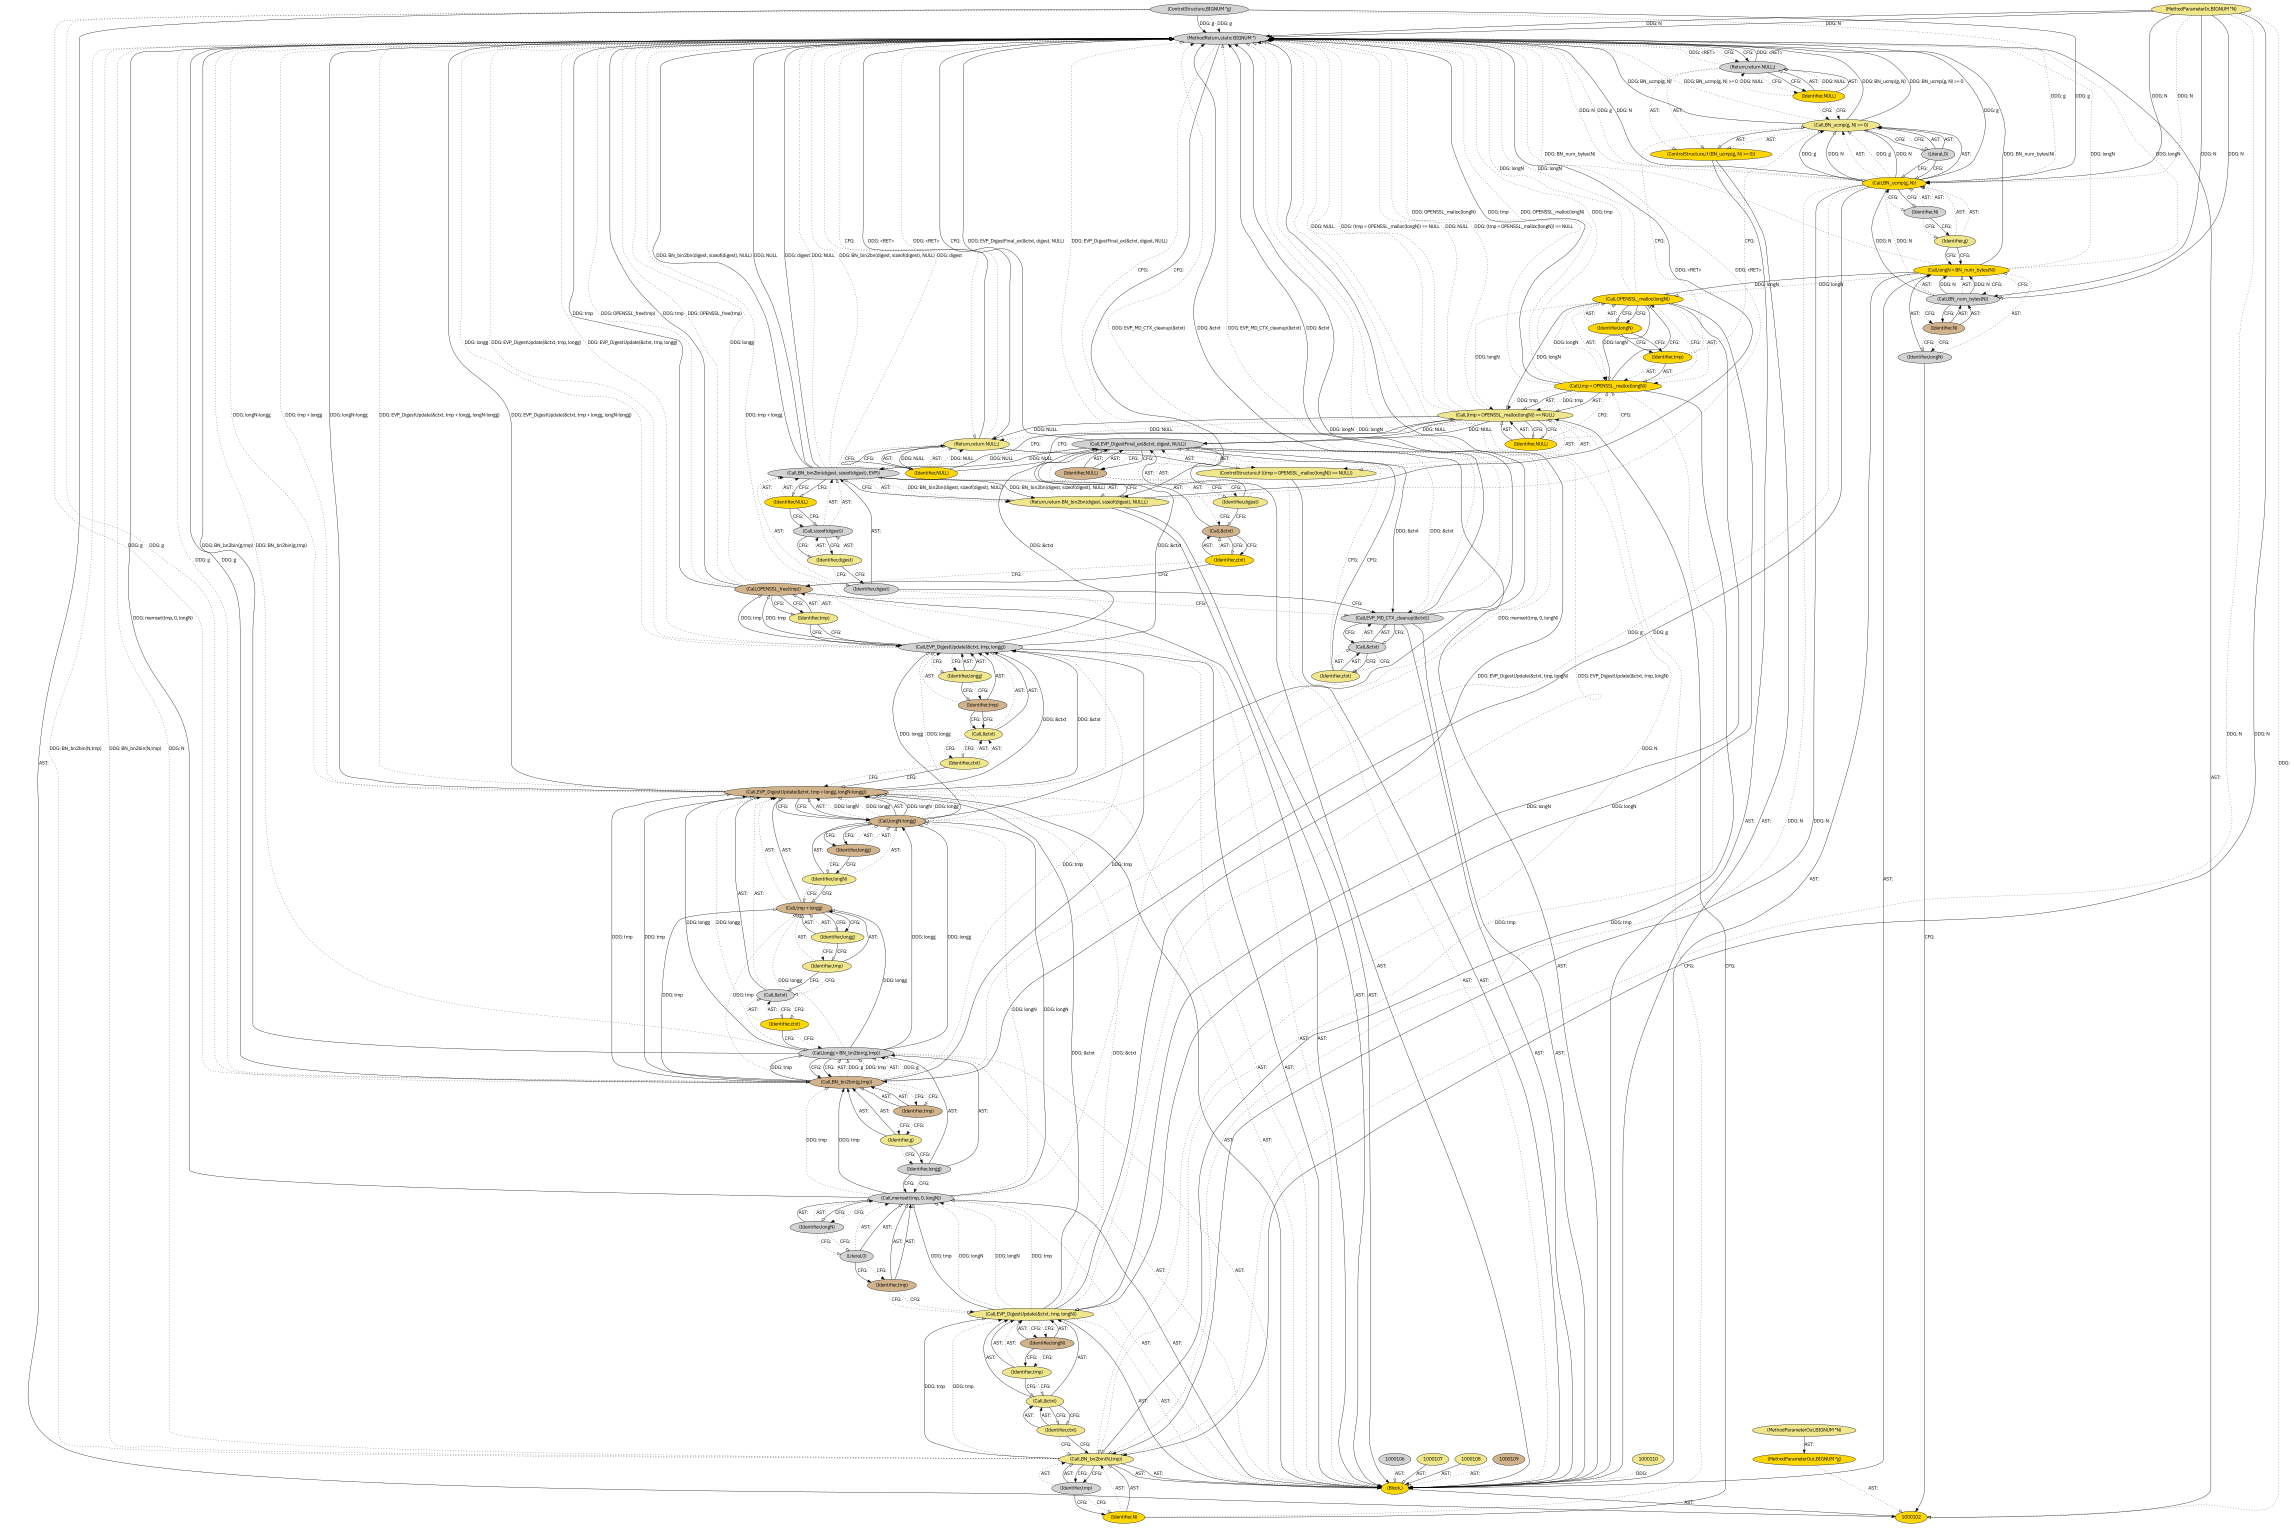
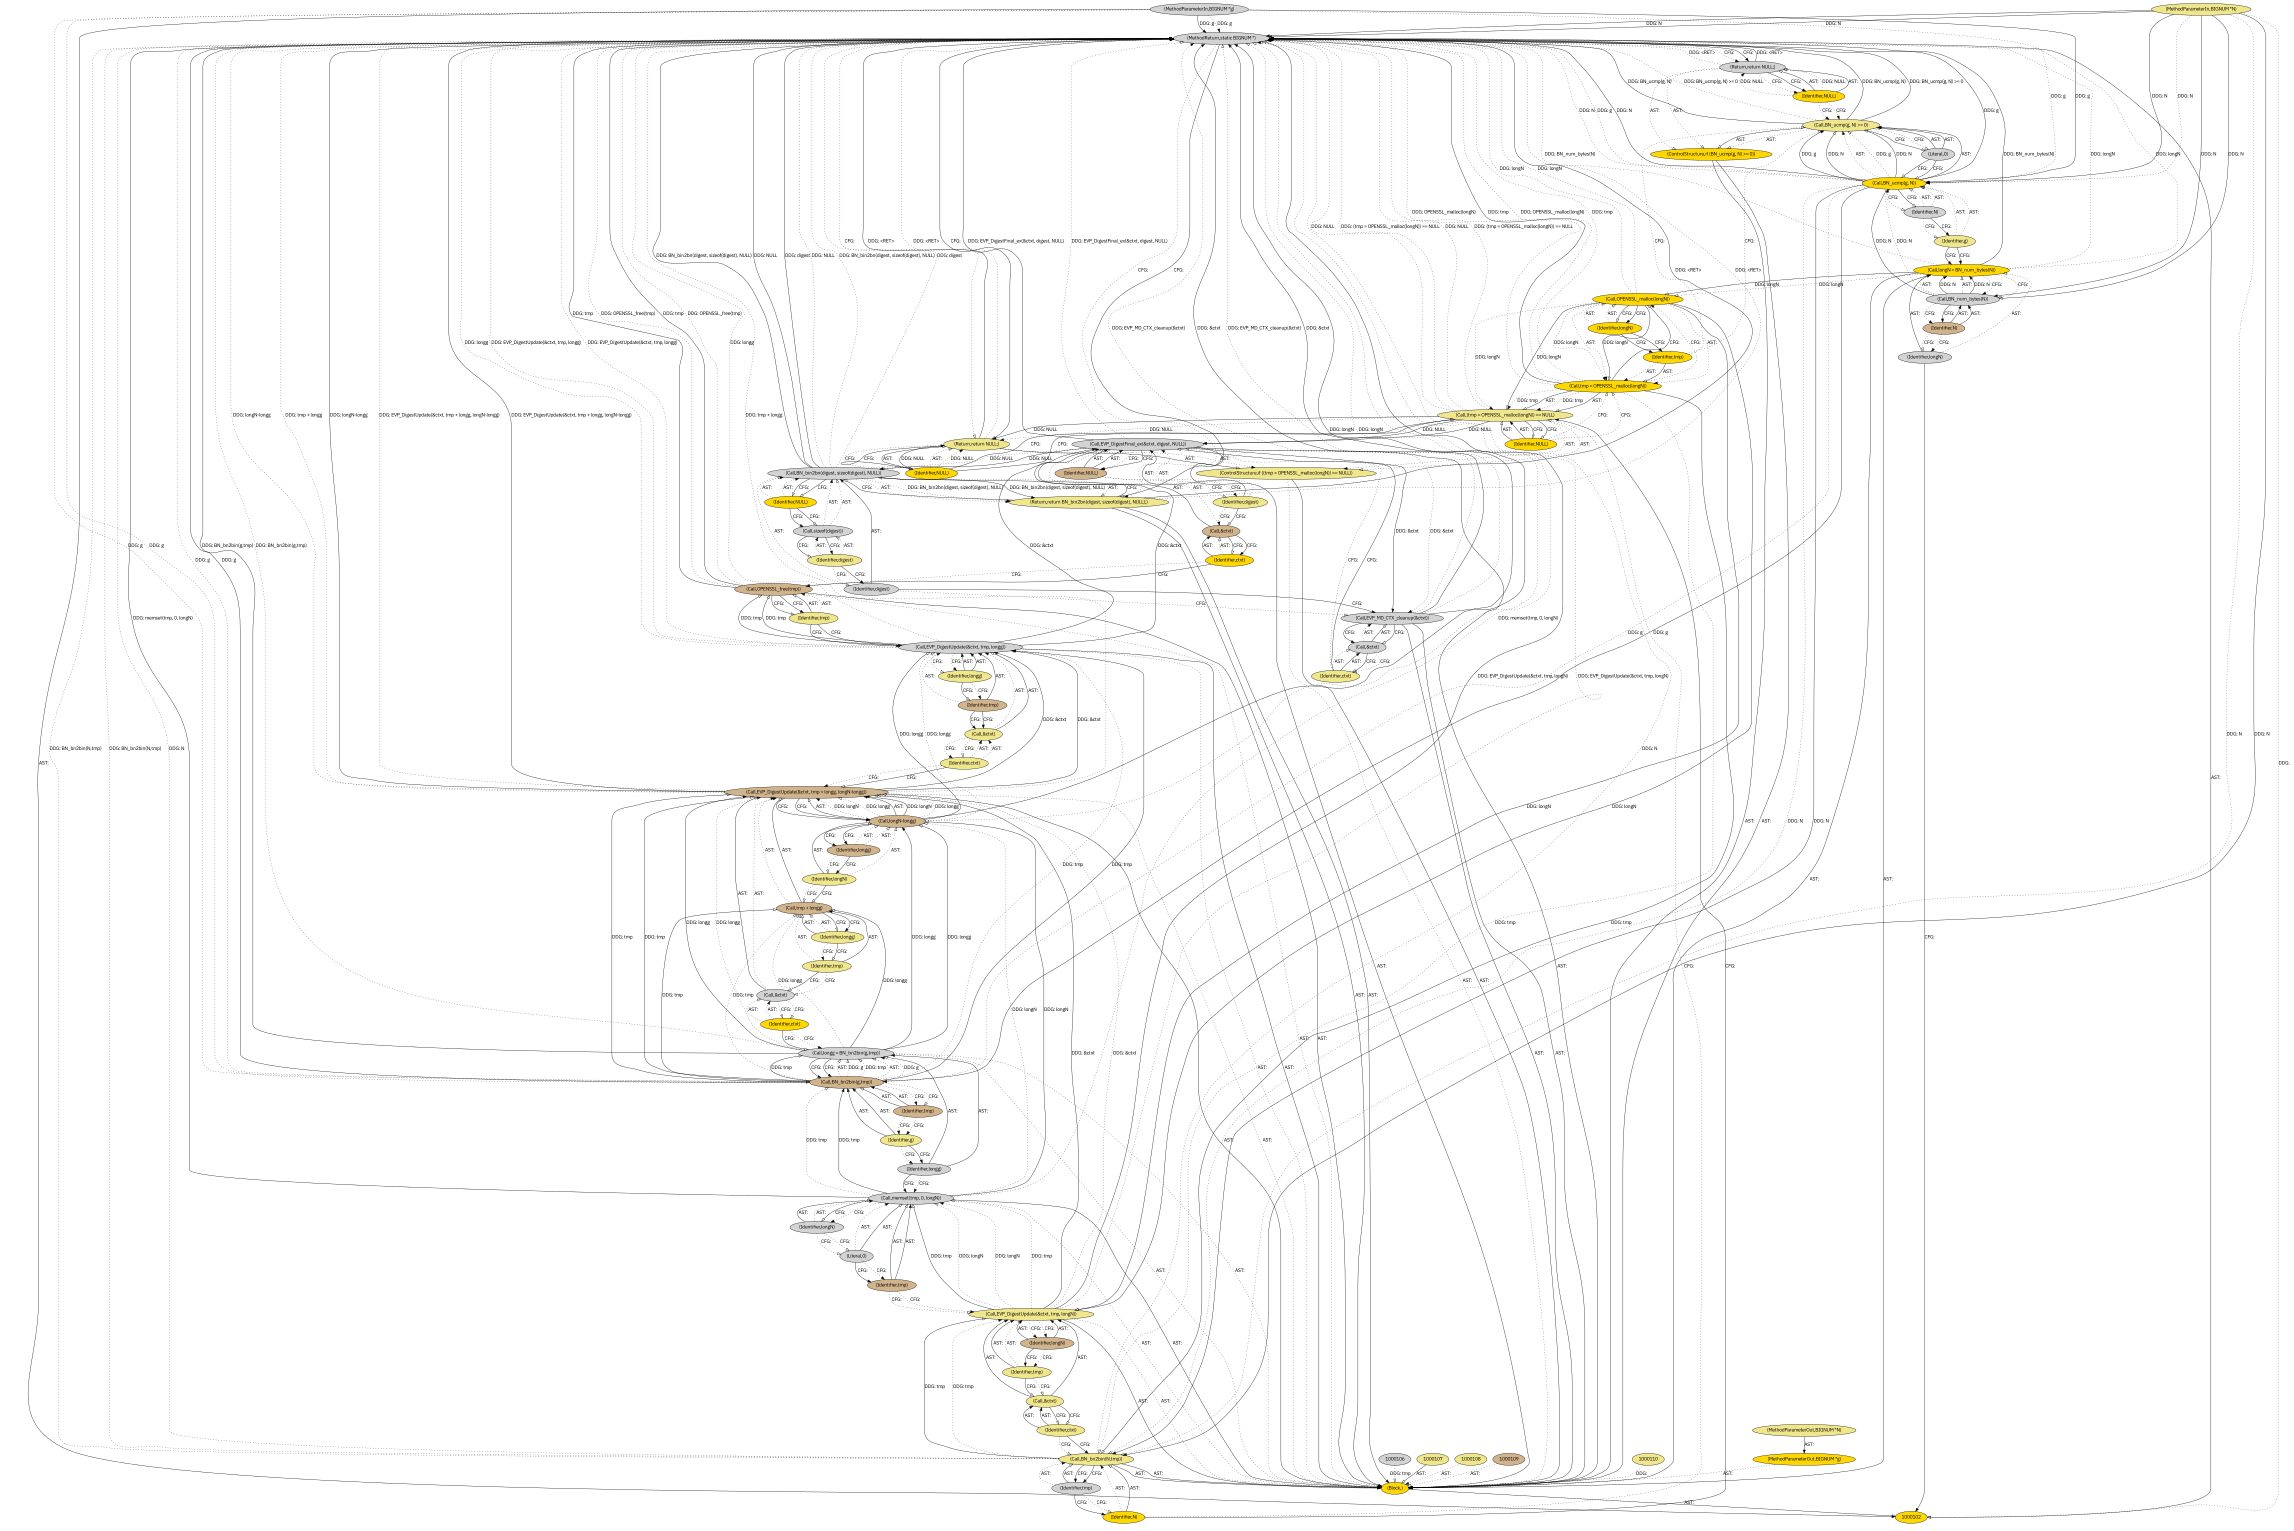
node "(ControlStructure,BIGNUM *g)": label "(ControlStructure,BIGNUM *g)" -> "(MethodParameterIn,BIGNUM *g)"
node "(Call,BN_bin2bn(digest, sizeof(digest), EVP))": label "(Call,BN_bin2bn(digest, sizeof(digest), EVP))" -> "(Call,BN_bin2bn(digest, sizeof(digest), NULL))"
edge "1000106" -> "(Block,)": label "AST: " -> "DDG: tmp"
edge "1000108" -> "(Block,)": style solid -> dotted
edge "(MethodParameterOut,BIGNUM *g)" -> "1000102": now "(MethodParameterOut,BIGNUM *g)" -> "(Block,)"
